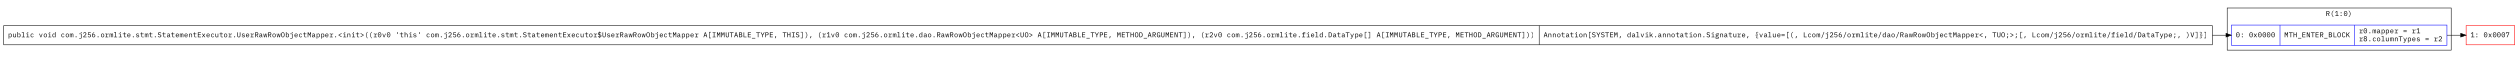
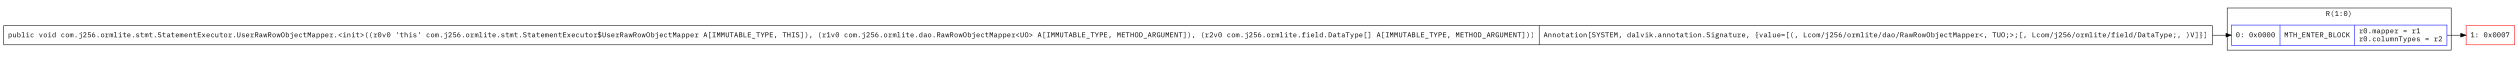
node "0: 0x0000": text "r8.columnTypes = r2" -> "r0.columnTypes = r2"
